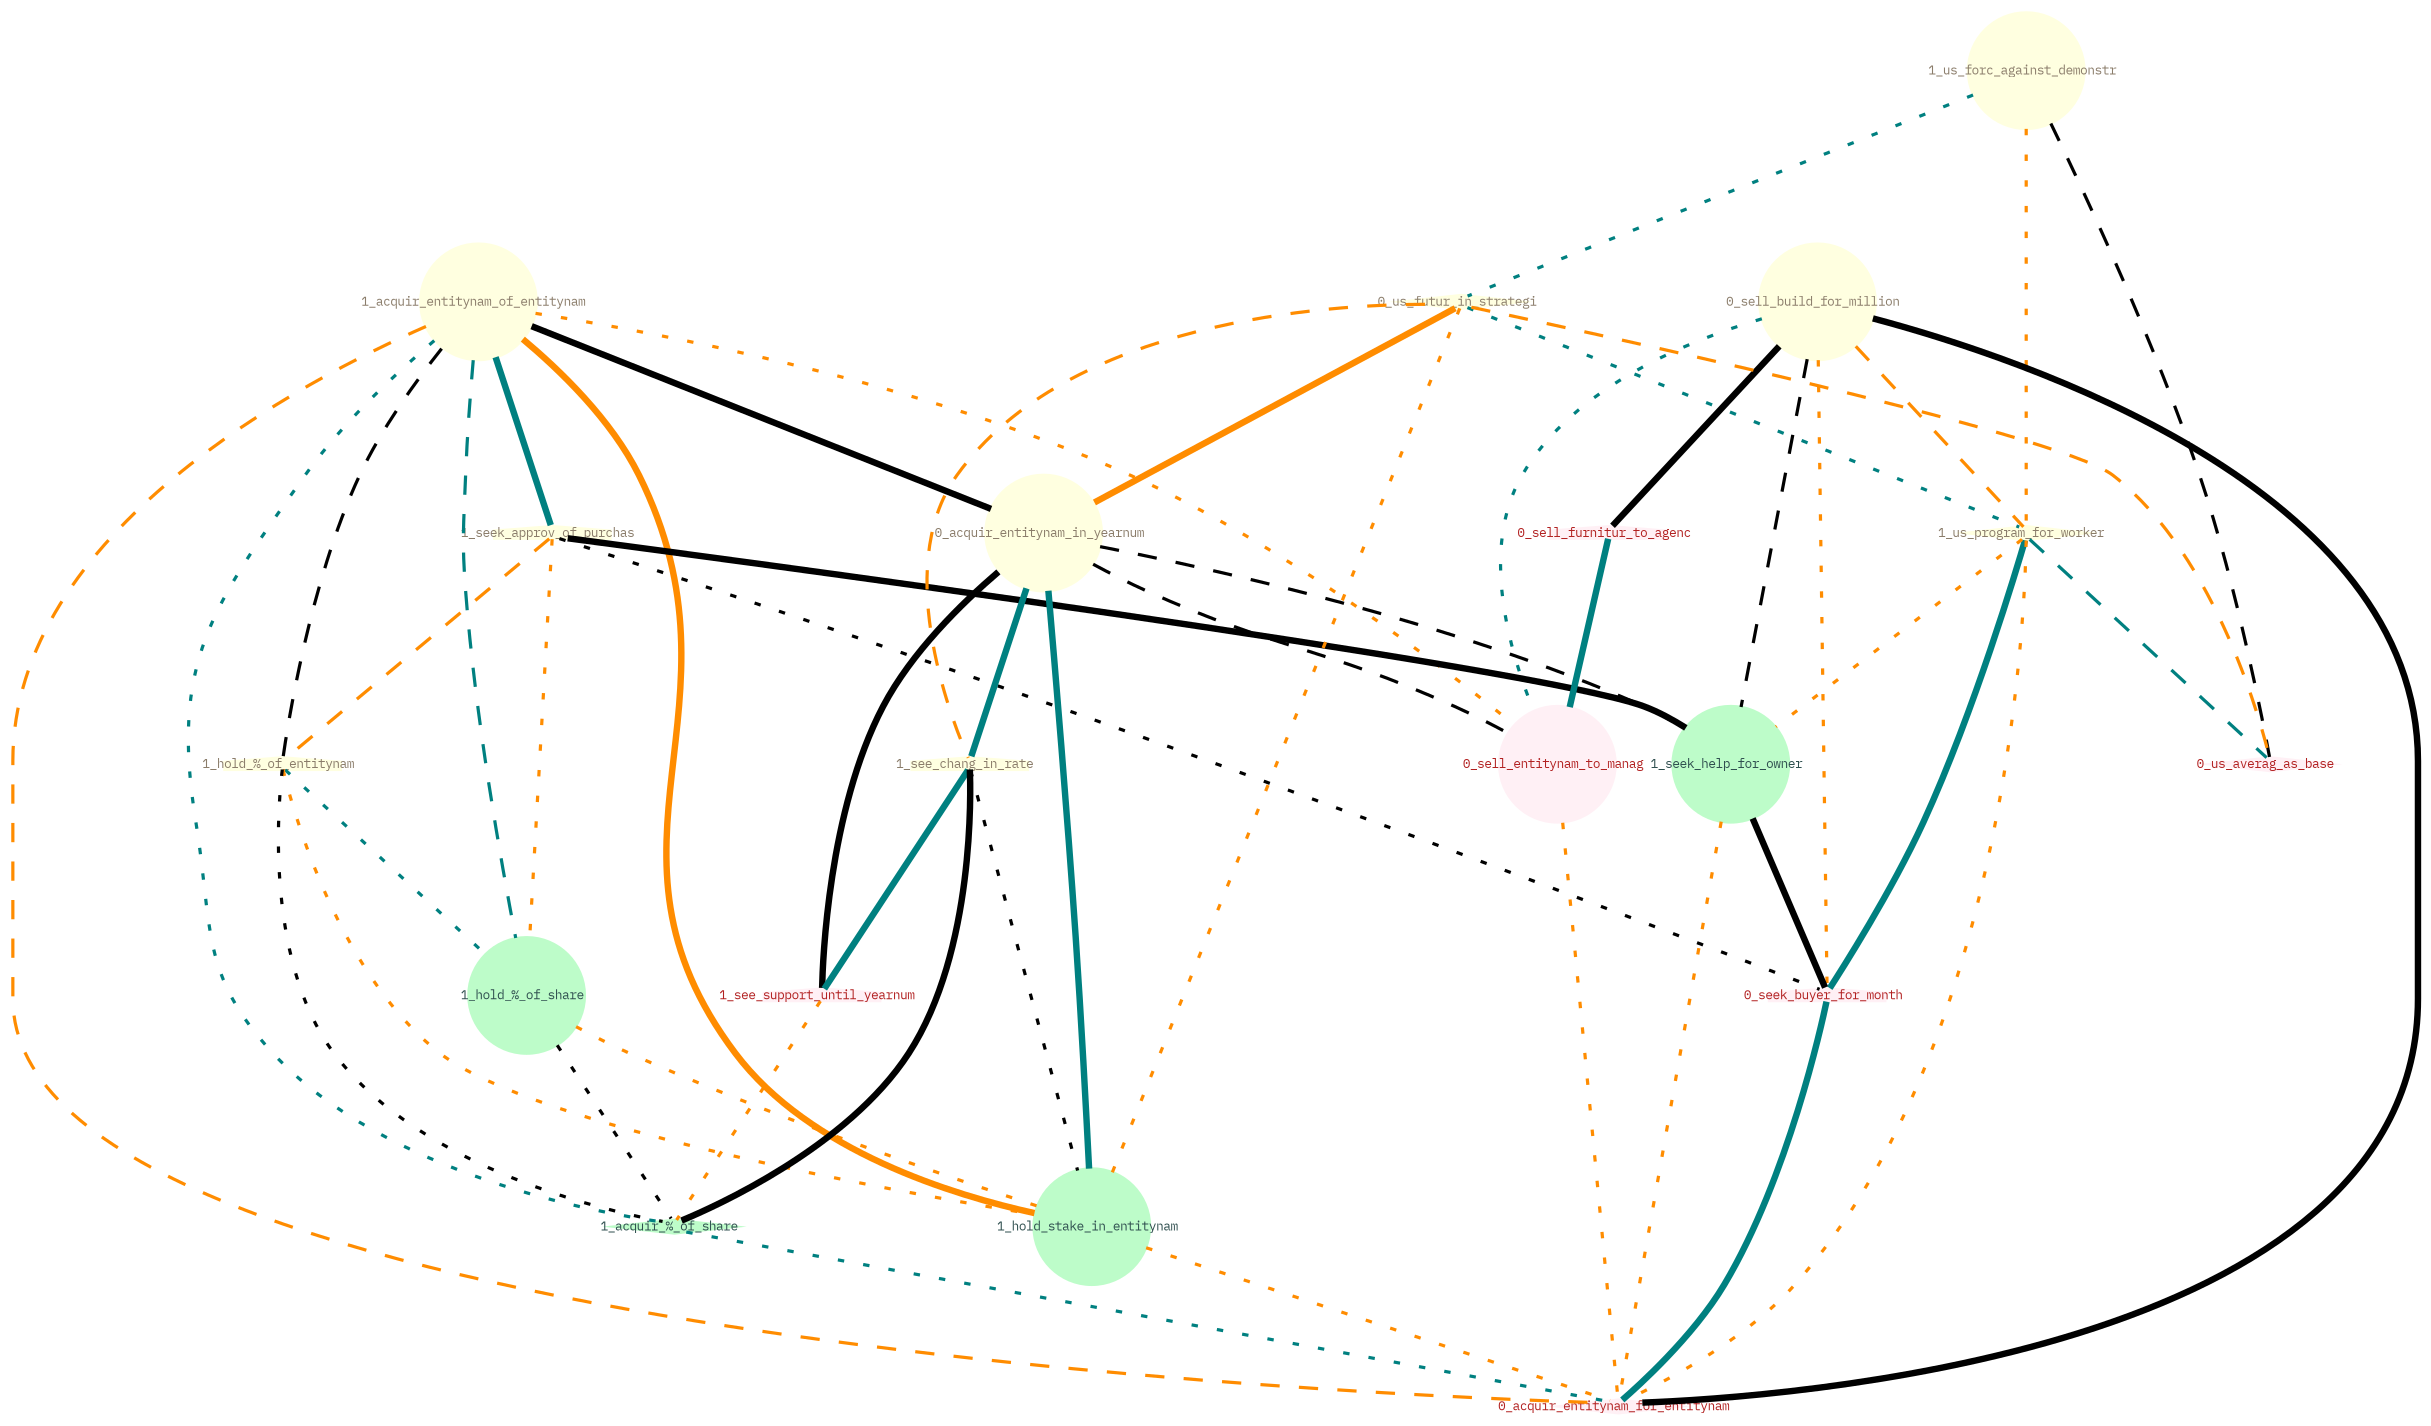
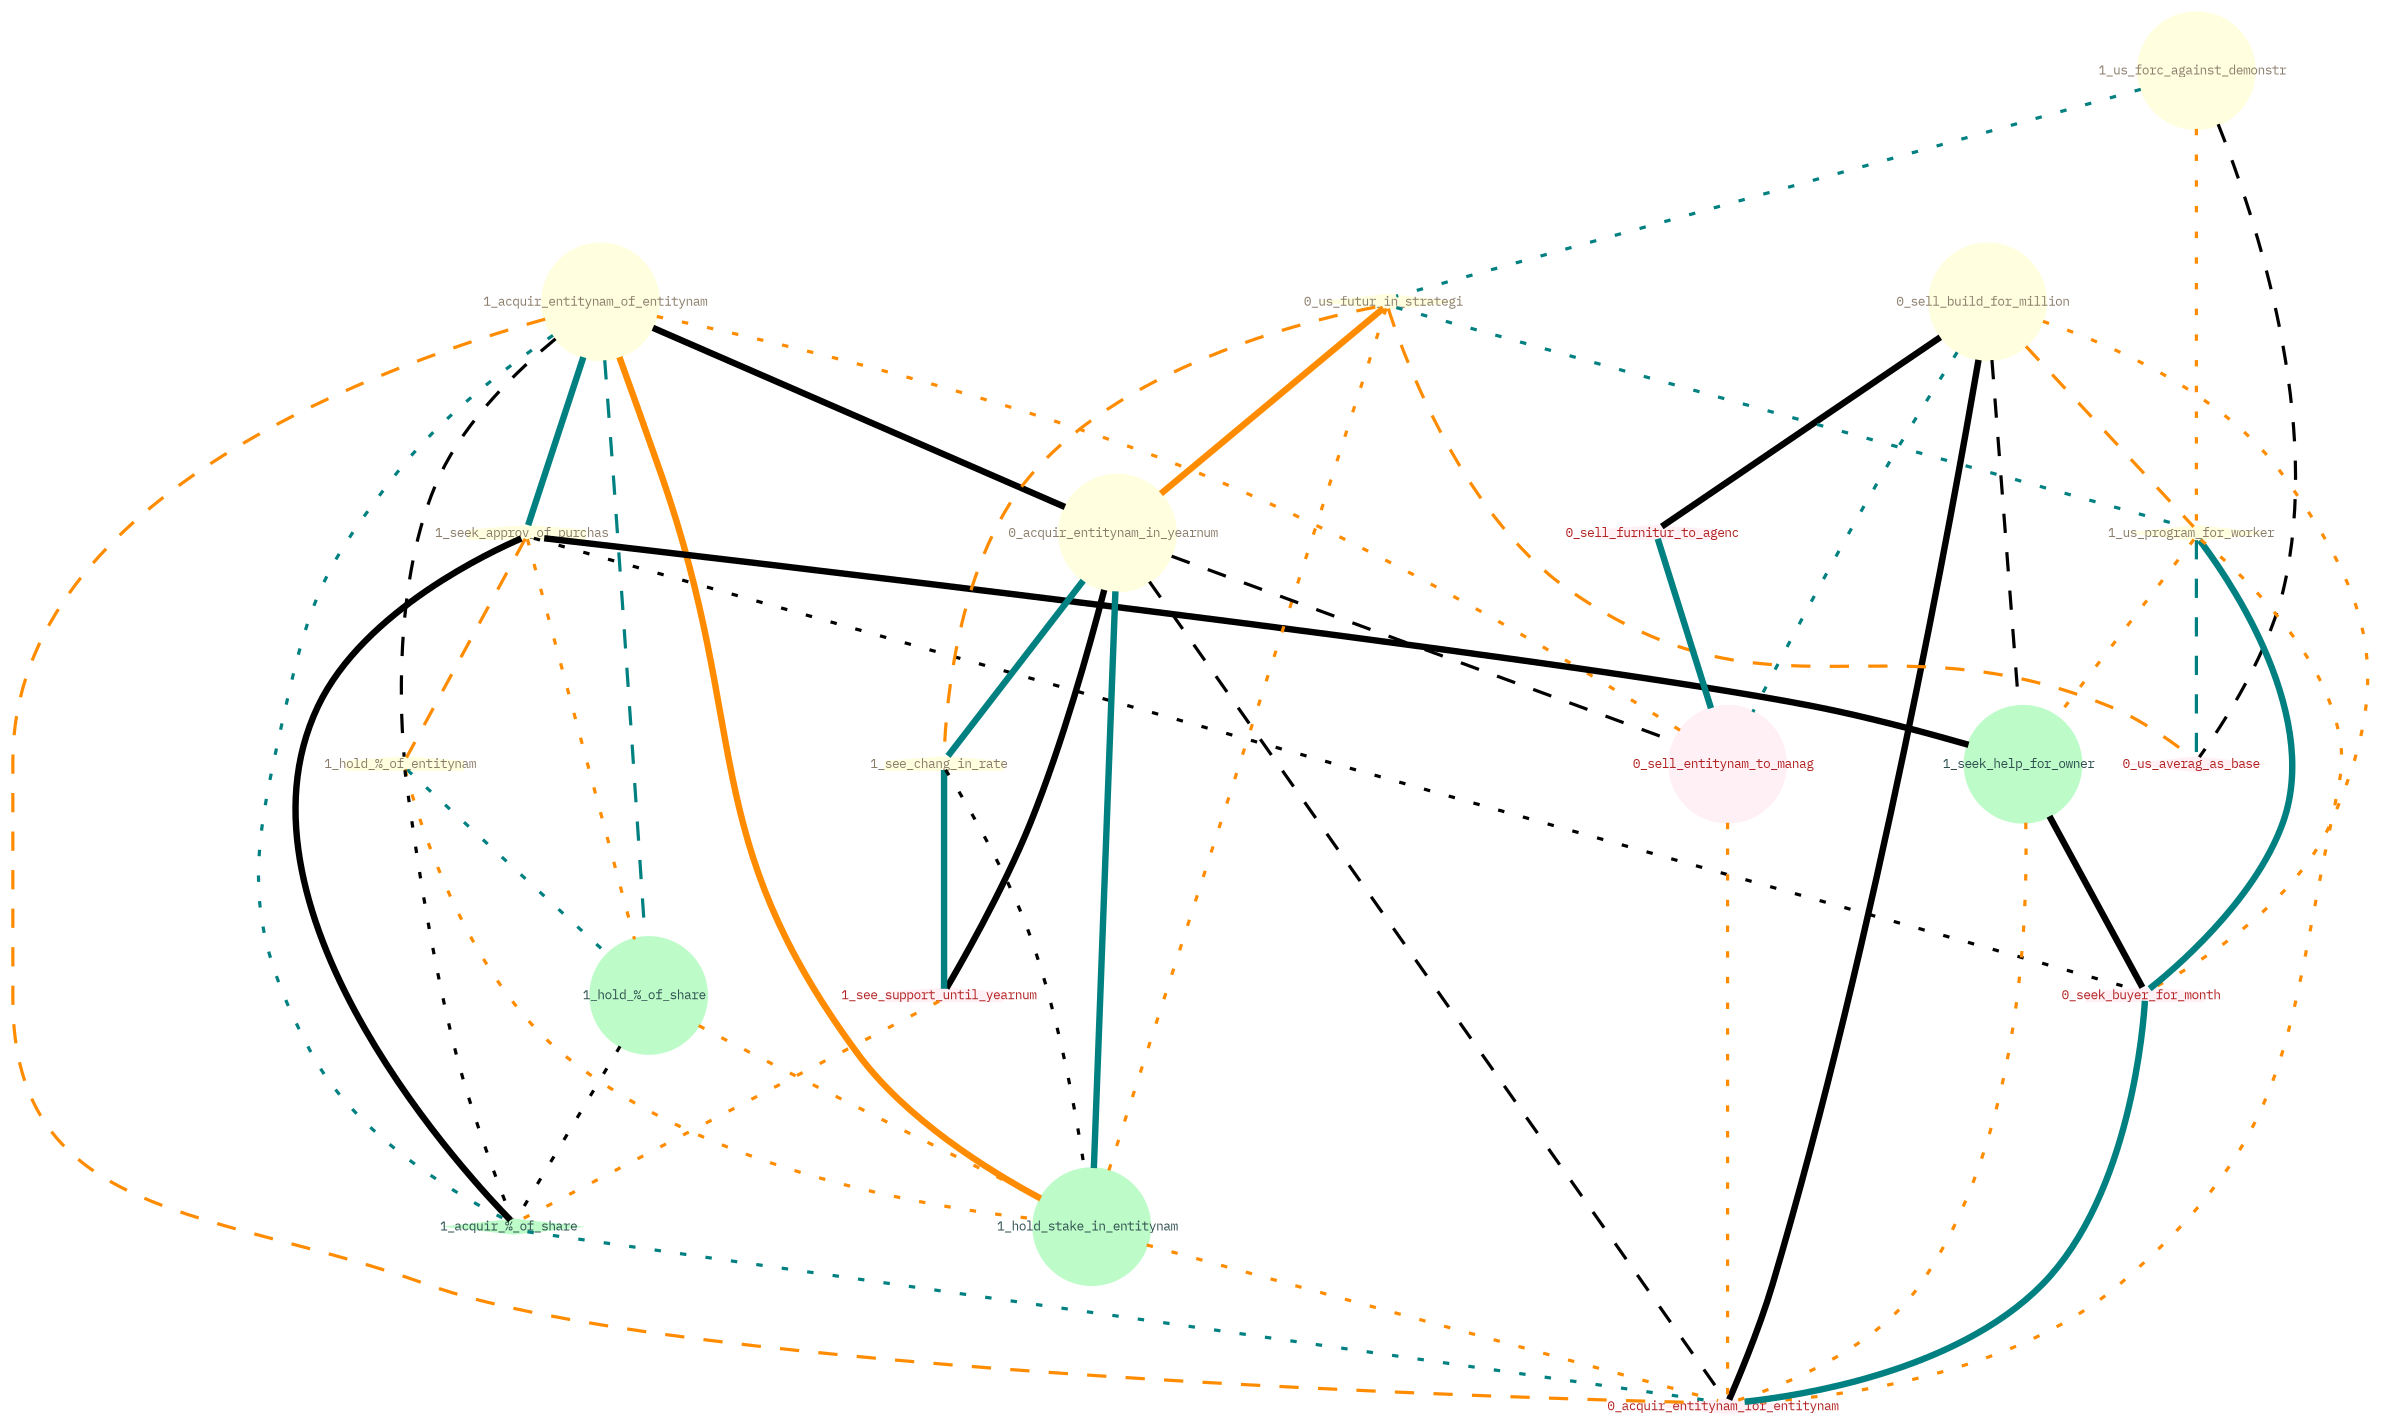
edge "0_acquir_entitynam_in_yearnum" -- "1_seek_help_for_owner": now "0_acquir_entitynam_in_yearnum" -- "0_acquir_entitynam_for_entitynam"
edge "1_see_chang_in_rate" -- "1_acquir_%_of_share": now "1_seek_approv_of_purchas" -- "1_acquir_%_of_share"
